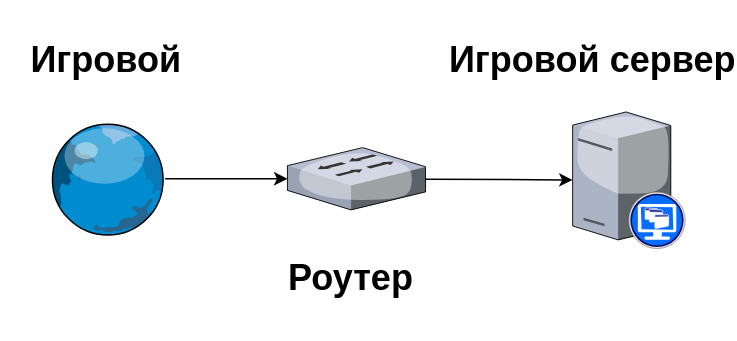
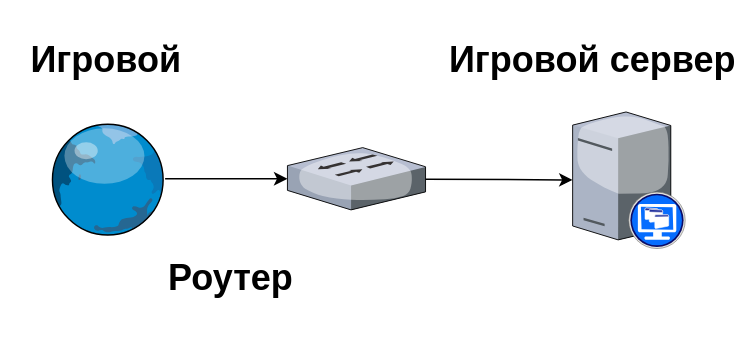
node "Роутер": moved (350, 278) -> (230, 278)
